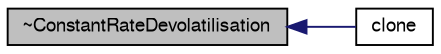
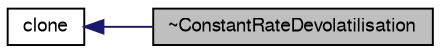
edge "clone" -> "~ConstantRateDevolatilisation": reversed
